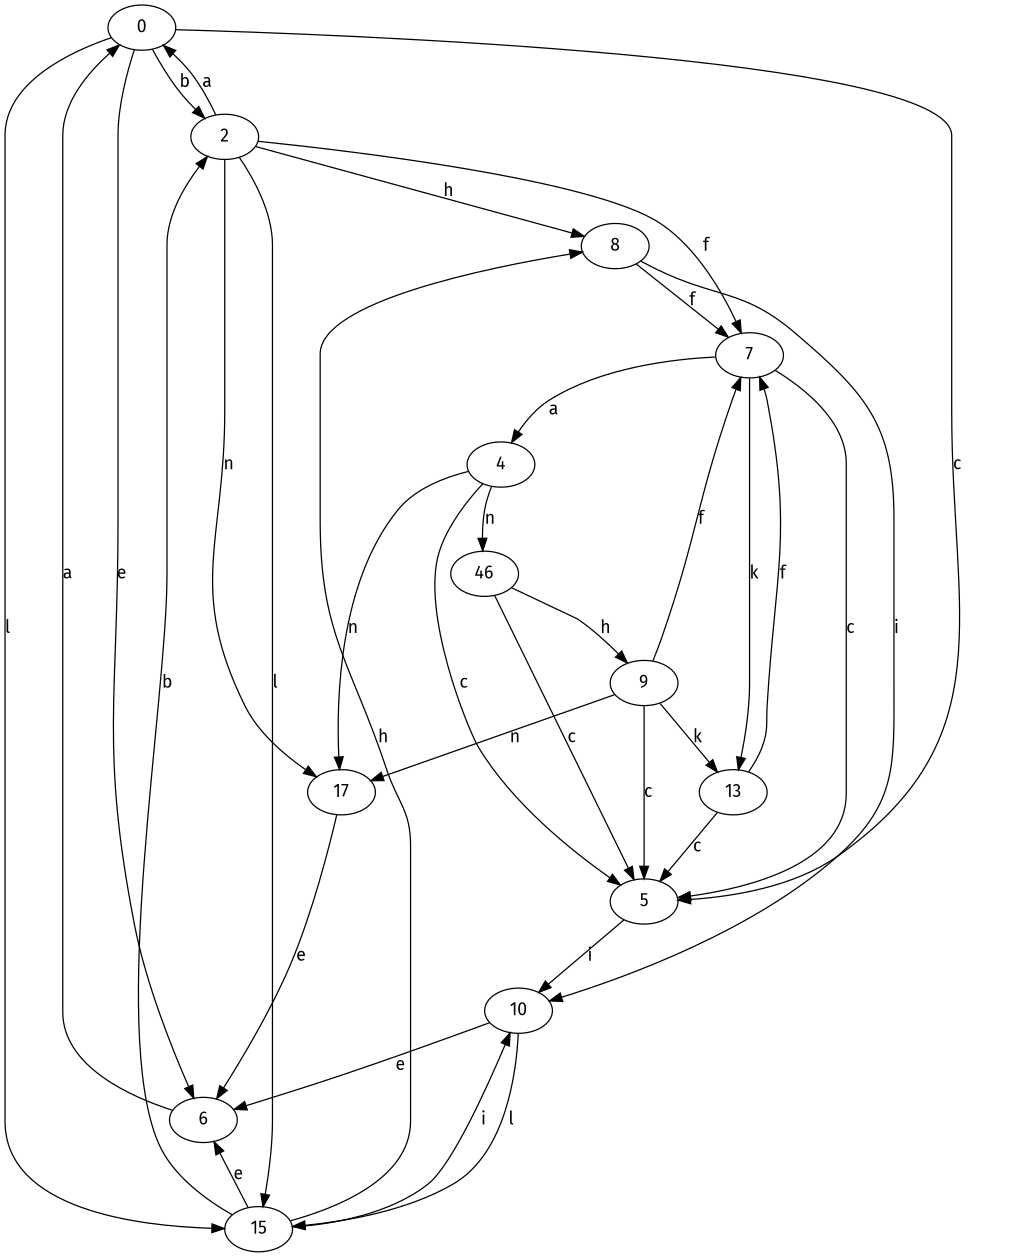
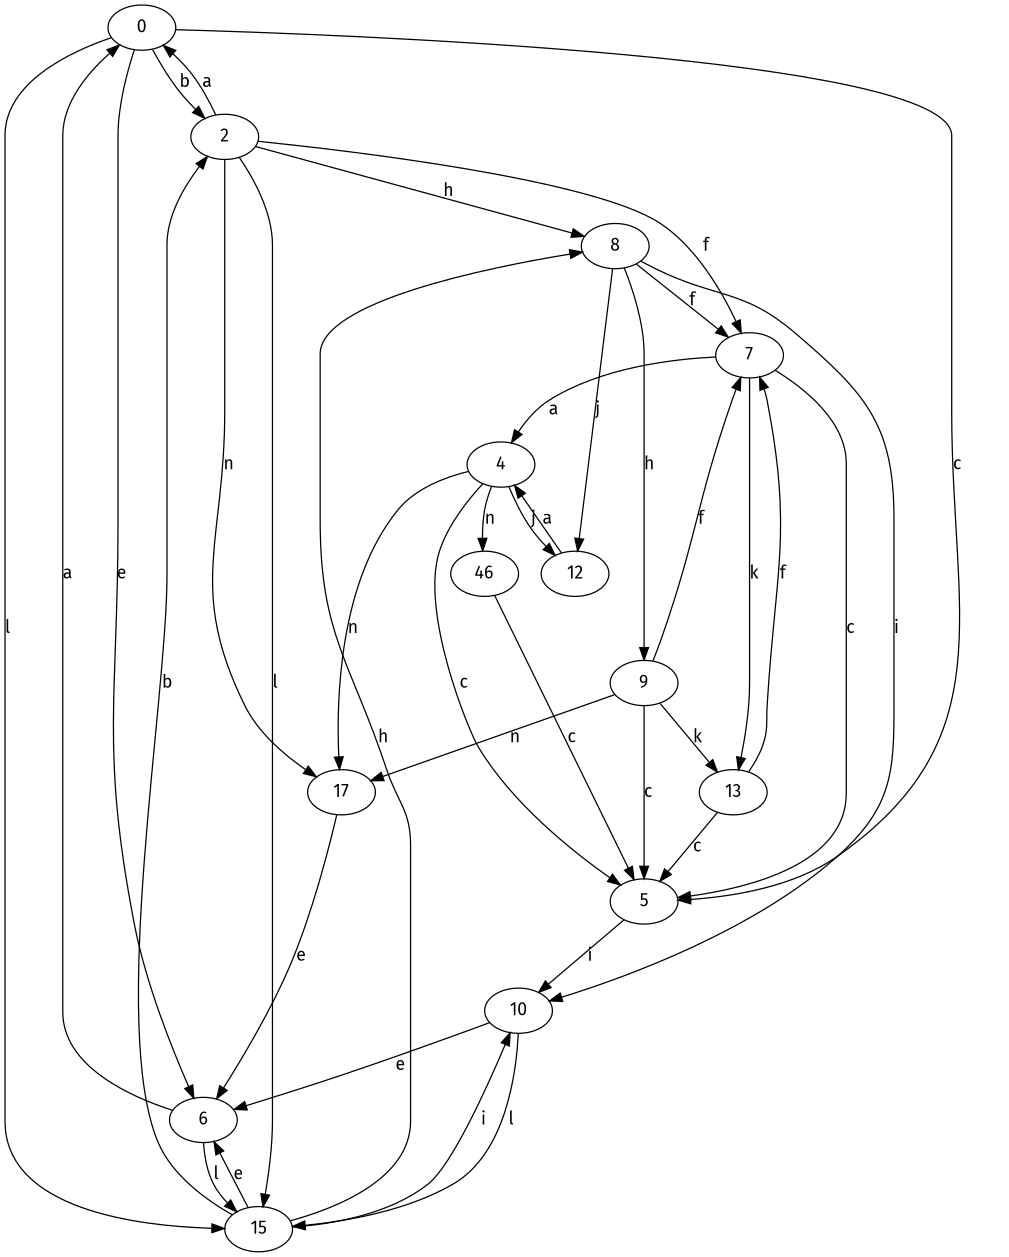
node "12": added
edge "46" -> "9": now "8" -> "9"
edge "6" -> "15": added, label "l"
